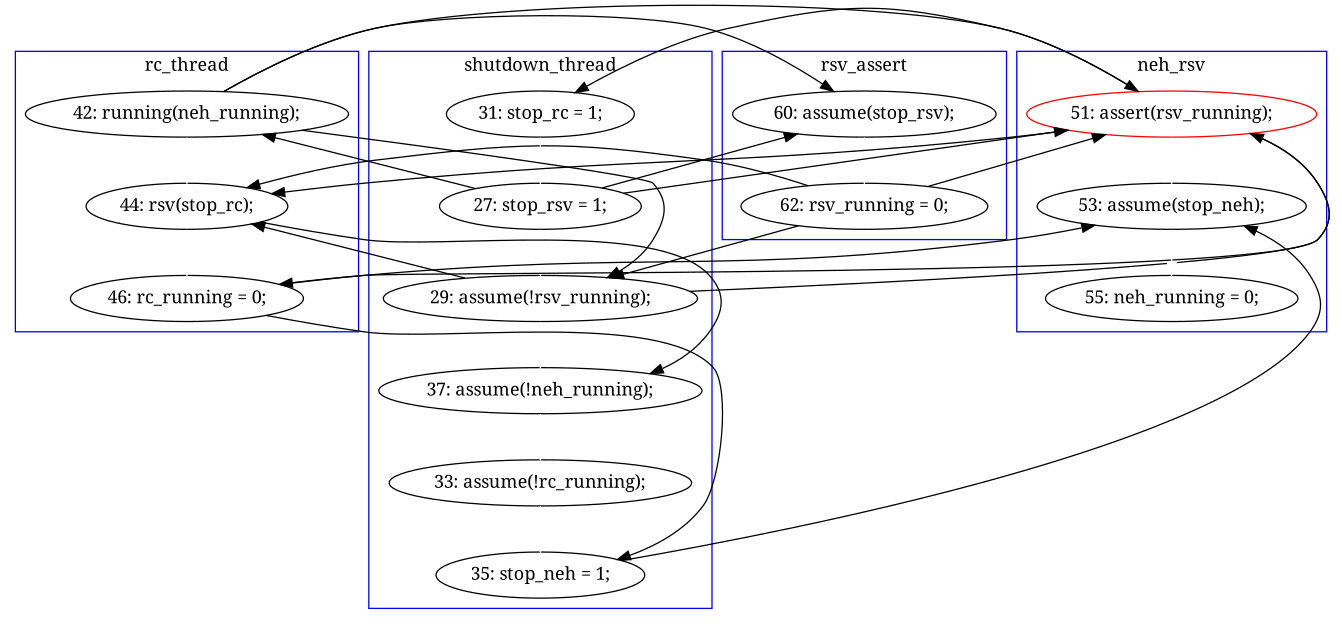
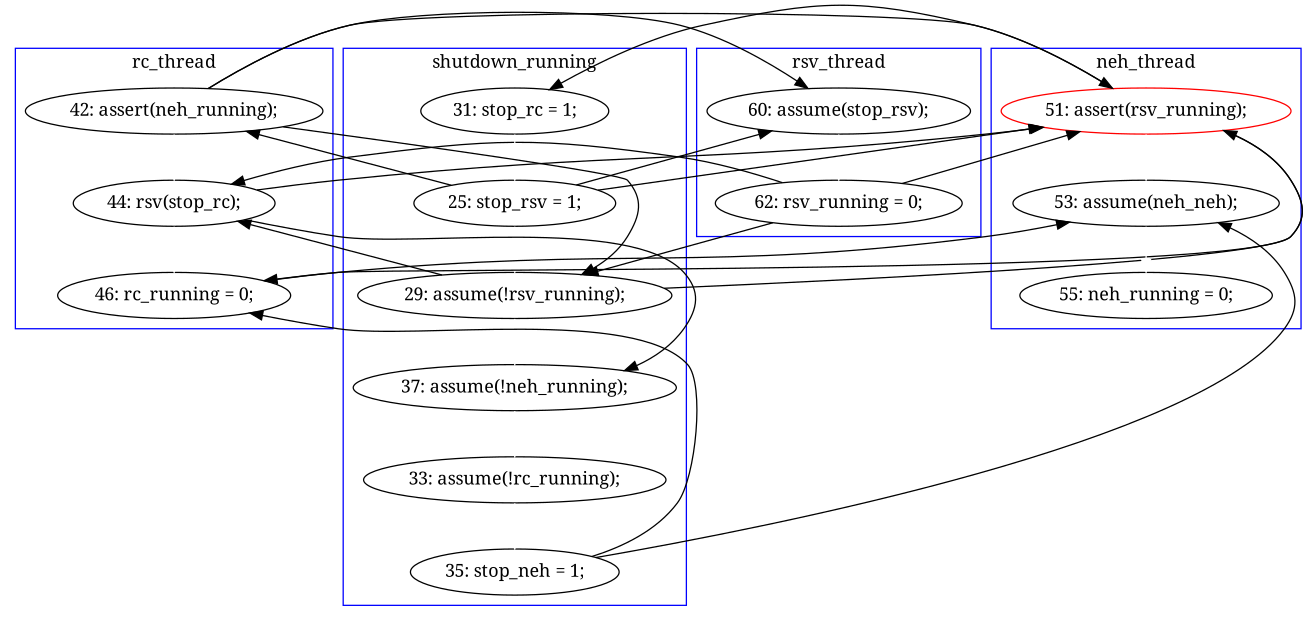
cluster "shutdown_thread": label "shutdown_thread" -> "shutdown_running"
cluster "rsv_assert": label "rsv_assert" -> "rsv_thread"
cluster "neh_rsv": label "neh_rsv" -> "neh_thread"
node "42: running(neh_running);": label "42: running(neh_running);" -> "42: assert(neh_running);"
edge "51: assert(rsv_running);" -> "44: rsv(stop_rc);": reversed
node "27: stop_rsv = 1;": label "27: stop_rsv = 1;" -> "25: stop_rsv = 1;"
node "53: assume(stop_neh);": label "53: assume(stop_neh);" -> "53: assume(neh_neh);"
edge "46: rc_running = 0;" -> "35: stop_neh = 1;": reversed
